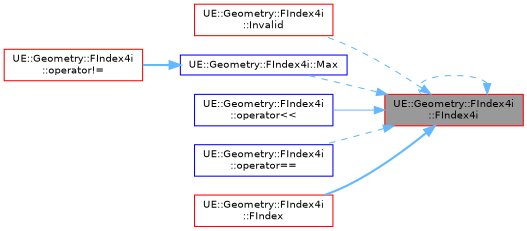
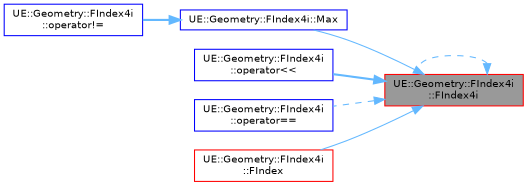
node "UE::Geometry::FIndex4i ::Invalid": removed
node "UE::Geometry::FIndex4i ::operator!=": color red -> blue
edge "UE::Geometry::FIndex4i::Max" -> "UE::Geometry::FIndex4i ::FIndex4i": style dashed -> solid
edge "UE::Geometry::FIndex4i ::operator<<" -> "UE::Geometry::FIndex4i ::FIndex4i": style solid -> bold
edge "UE::Geometry::FIndex4i ::FIndex" -> "UE::Geometry::FIndex4i ::FIndex4i": style bold -> solid
